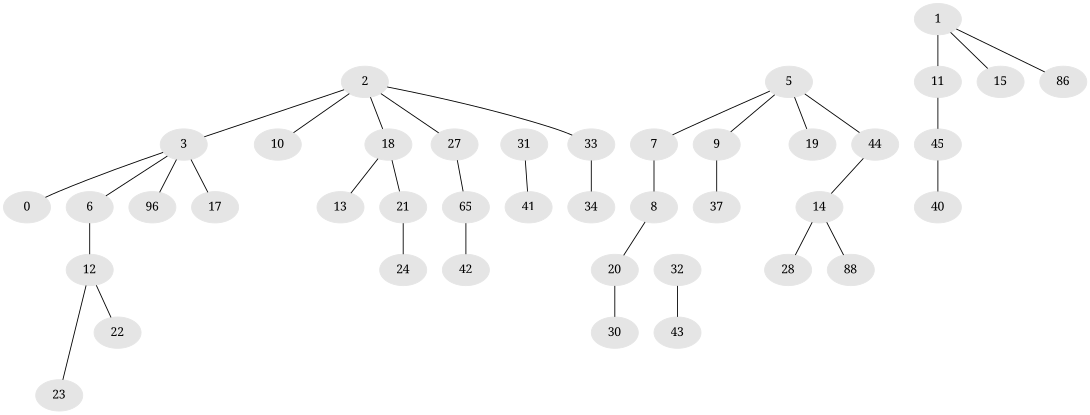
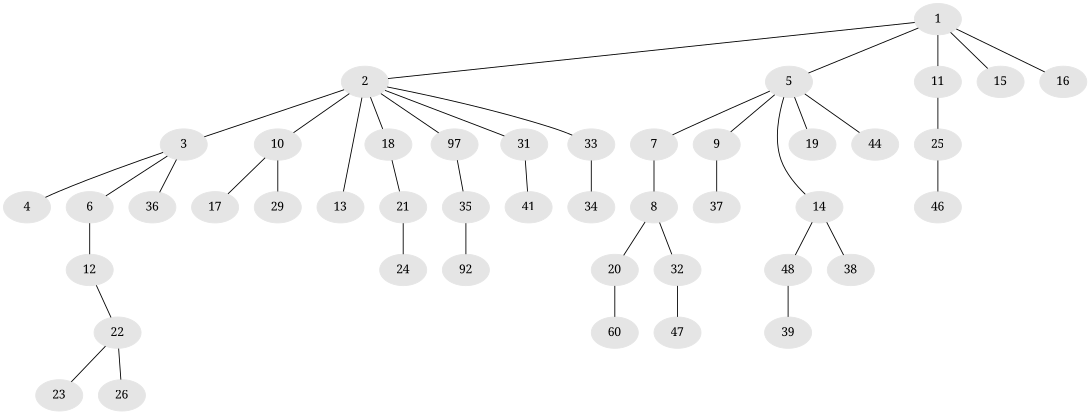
edge "1" -- "2": added
edge "1" -- "5": added
node "86": label "86" -> "16"
edge "2" -- "31": added
node "27": label "27" -> "97"
node "45": label "45" -> "25"
edge "3" -- "17": now "10" -- "17"
edge "18" -- "13": now "2" -- "13"
edge "44" -- "14": now "5" -- "14"
node "0": label "0" -> "4"
node "96": label "96" -> "36"
node "29": added
node "65": label "65" -> "35"
node "40": label "40" -> "46"
edge "8" -- "32": added
node "42": label "42" -> "92"
node "28": label "28" -> "48"
node "88": label "88" -> "38"
edge "12" -- "23": now "22" -- "23"
node "30": label "30" -> "60"
node "43": label "43" -> "47"
node "39": added
node "26": added
